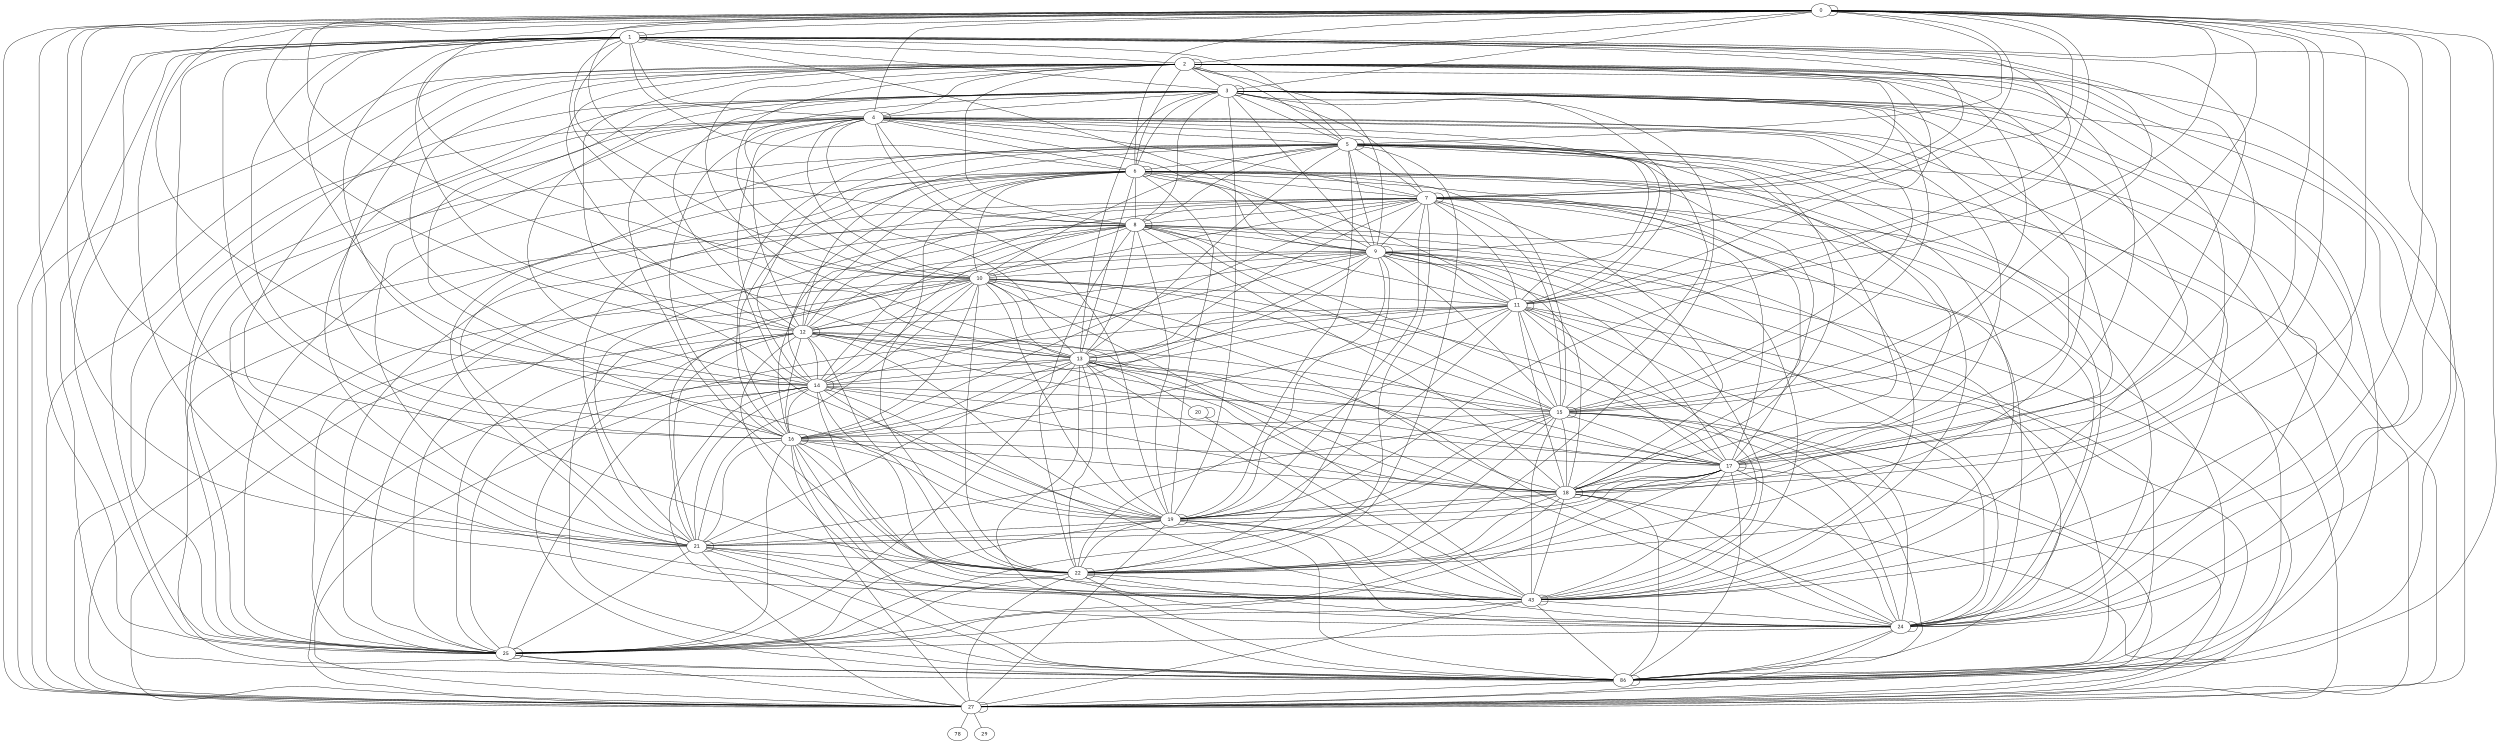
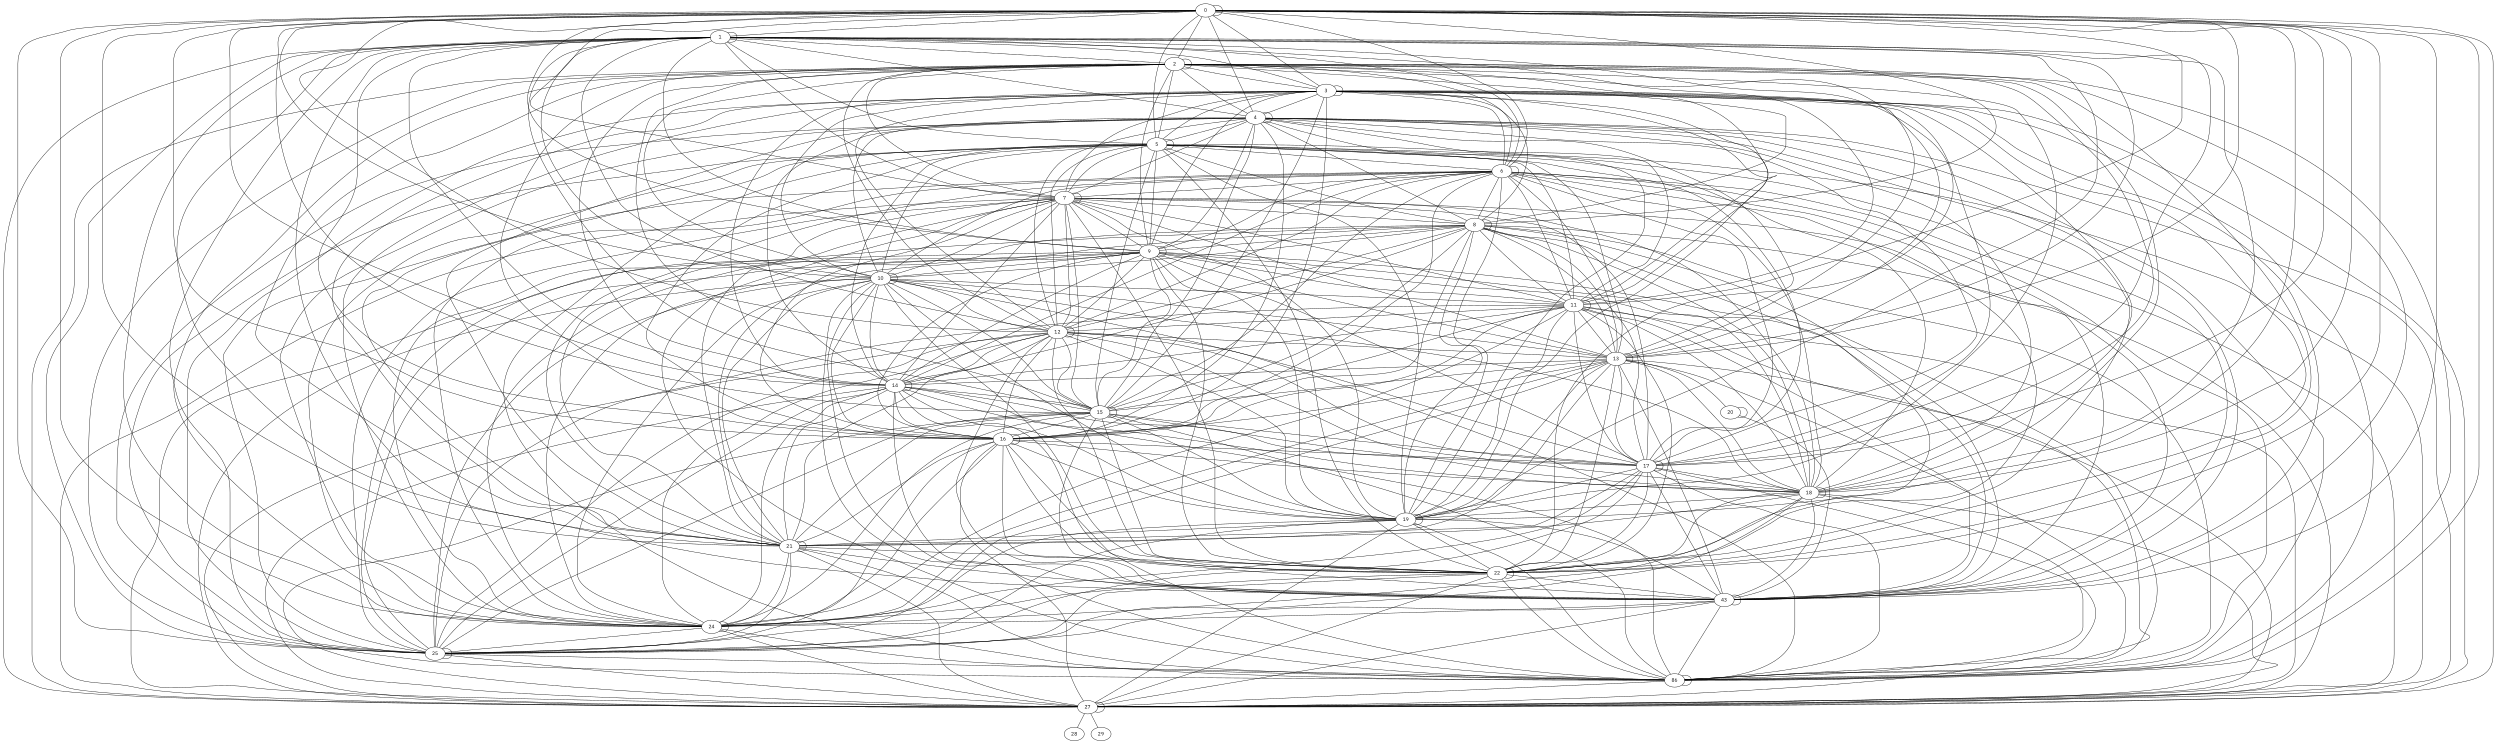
edge "4" -- "6": removed
node "78": label "78" -> "28"
